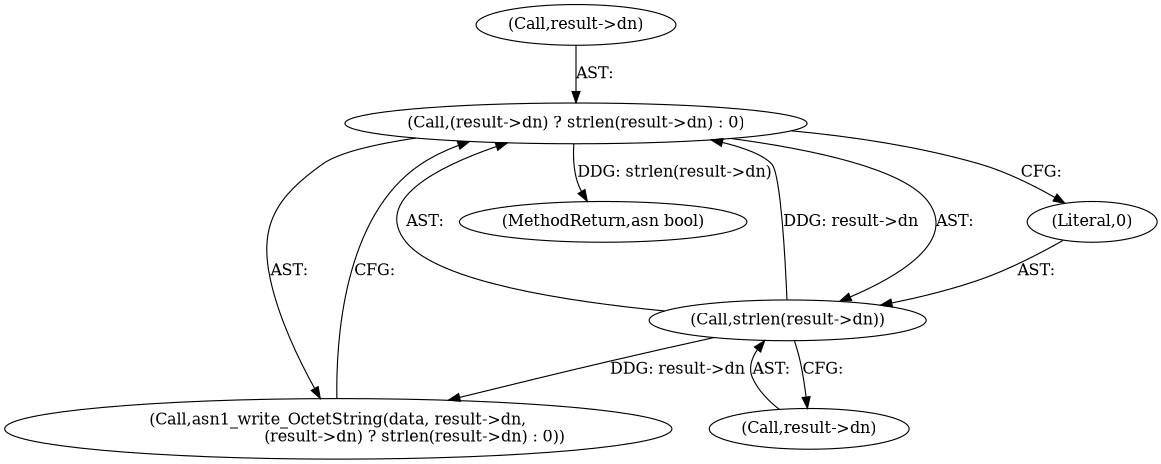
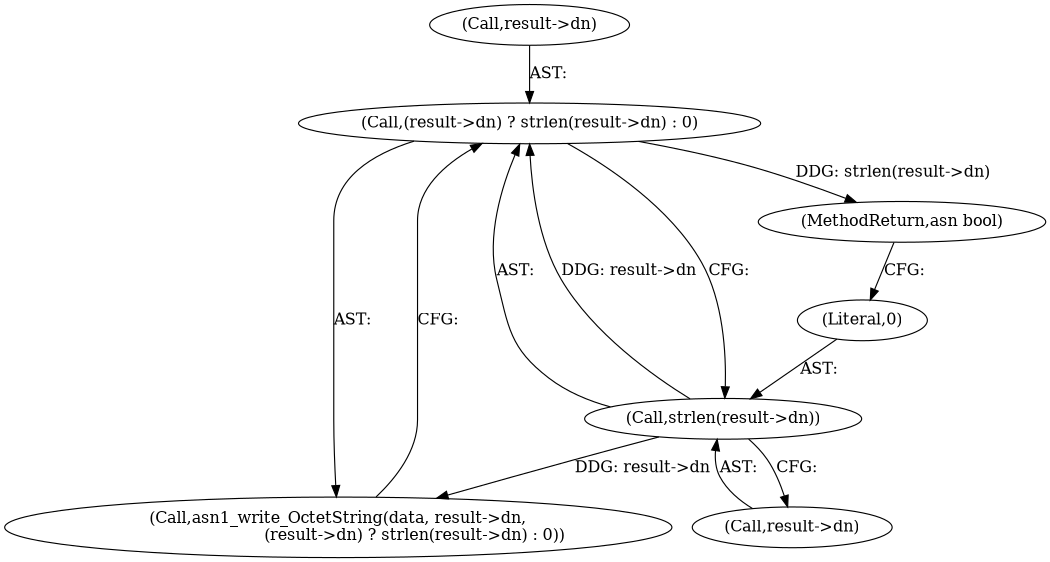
edge "(Call,(result->dn) ? strlen(result->dn) : 0)" -> "(Literal,0)": now "(MethodReturn,asn bool)" -> "(Literal,0)"
edge "(Call,(result->dn) ? strlen(result->dn) : 0)" -> "(Call,strlen(result->dn))": label "AST: " -> "CFG: "
